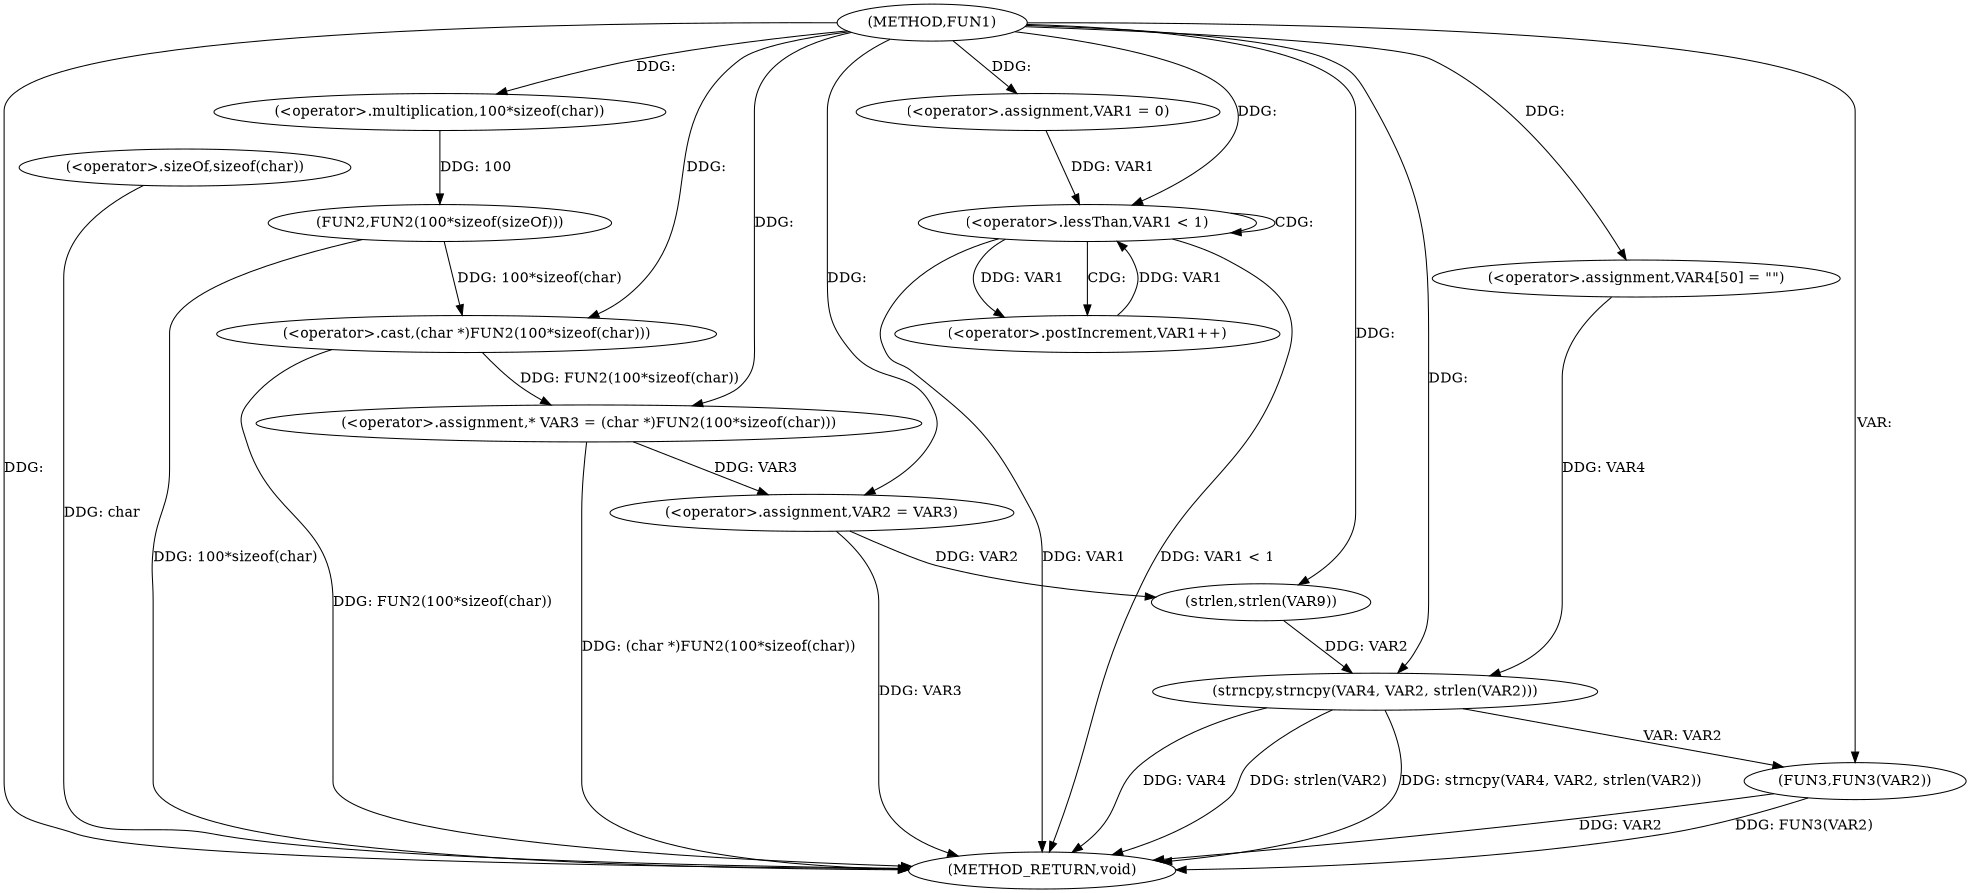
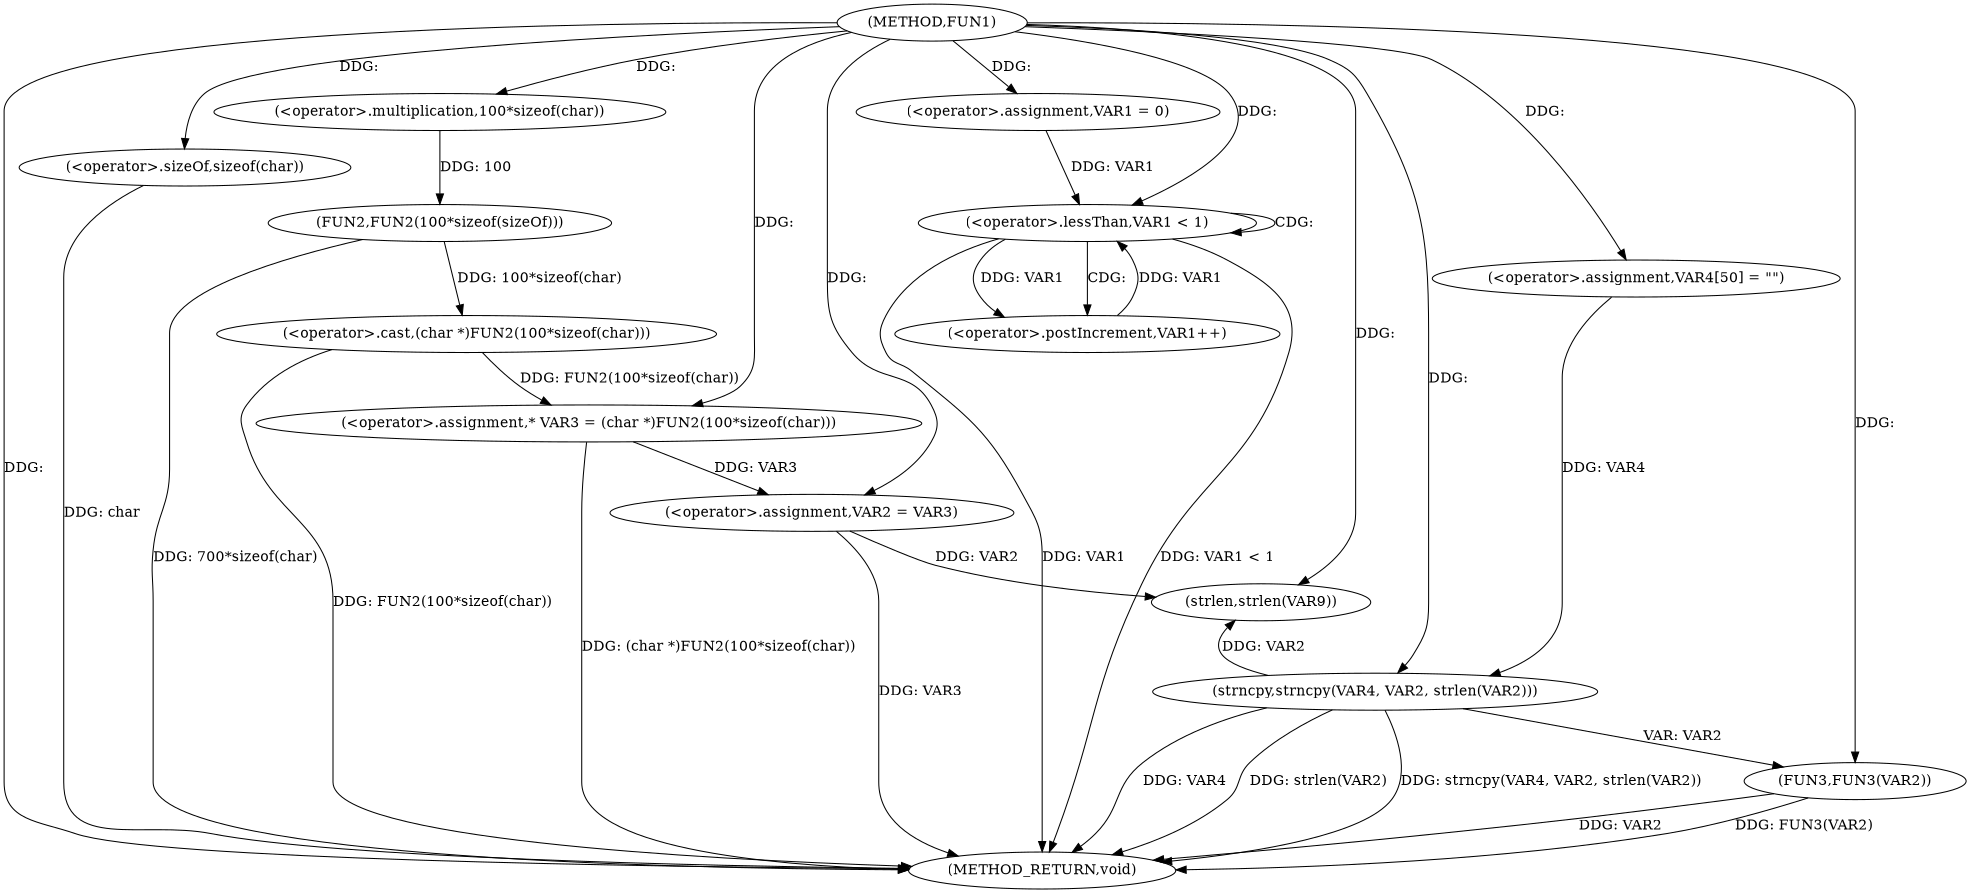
edge "(METHOD,FUN1)" -> "(<operator>.cast,(char *)FUN2(100*sizeof(char)))": now "(METHOD,FUN1)" -> "(<operator>.sizeOf,sizeof(char))"
edge "(METHOD,FUN1)" -> "(FUN3,FUN3(VAR2))": label "VAR: " -> "DDG: "
edge "(FUN2,FUN2(100*sizeof(sizeOf)))" -> "(METHOD_RETURN,void)": label "DDG: 100*sizeof(char)" -> "DDG: 700*sizeof(char)"
edge "(strlen,strlen(VAR9))" -> "(strncpy,strncpy(VAR4, VAR2, strlen(VAR2)))": reversed
